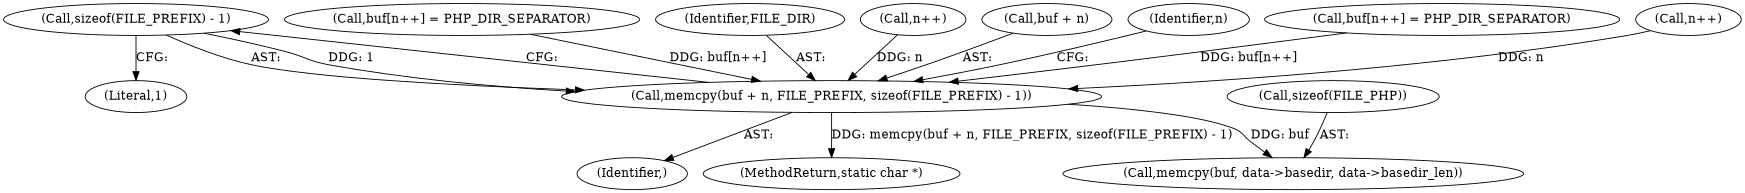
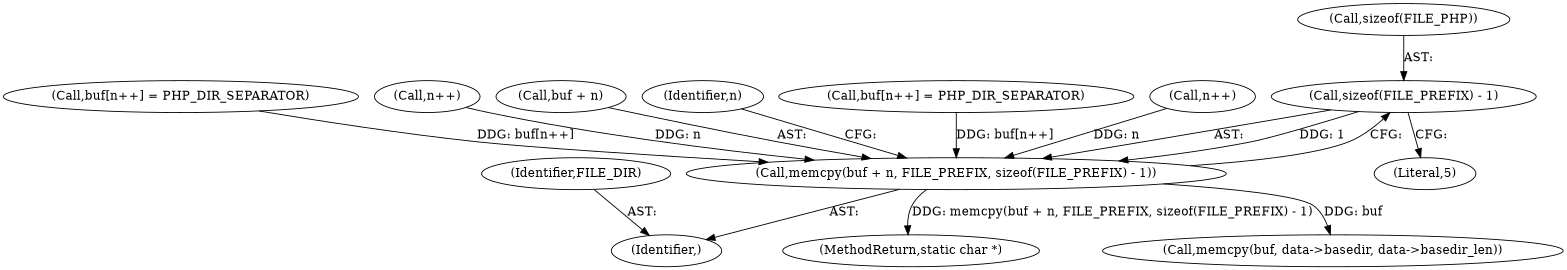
edge "(Identifier,FILE_DIR)" -> "(Call,memcpy(buf + n, FILE_PREFIX, sizeof(FILE_PREFIX) - 1))": now "(Identifier,FILE_DIR)" -> "(Identifier,)"
node "(Literal,1)": label "(Literal,1)" -> "(Literal,5)"
edge "(Call,sizeof(FILE_PHP))" -> "(Call,memcpy(buf, data->basedir, data->basedir_len))": now "(Call,sizeof(FILE_PHP))" -> "(Call,sizeof(FILE_PREFIX) - 1)"
